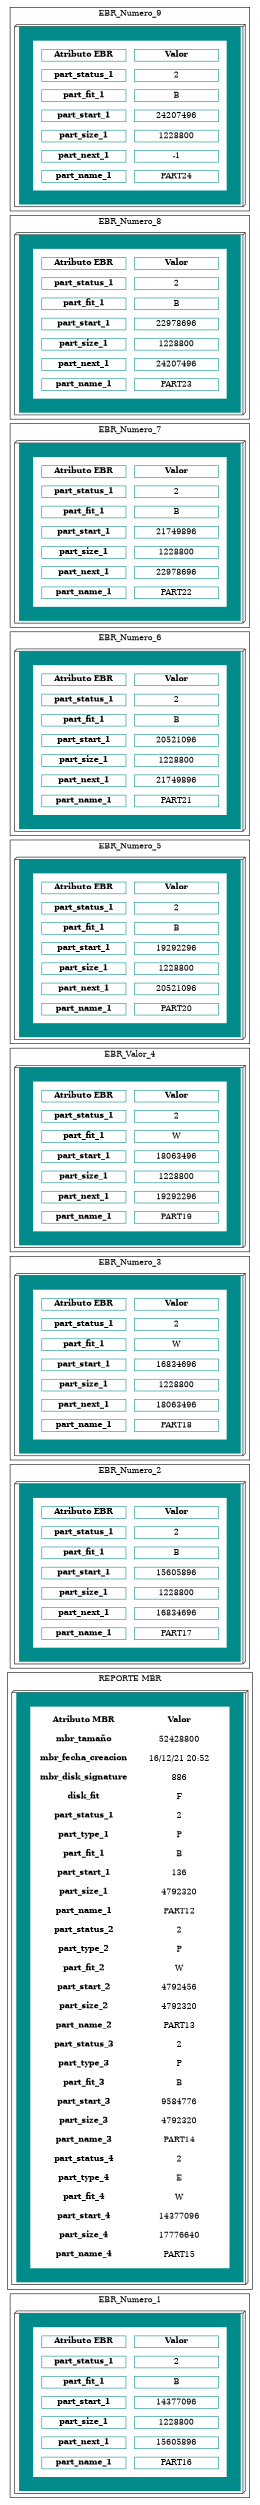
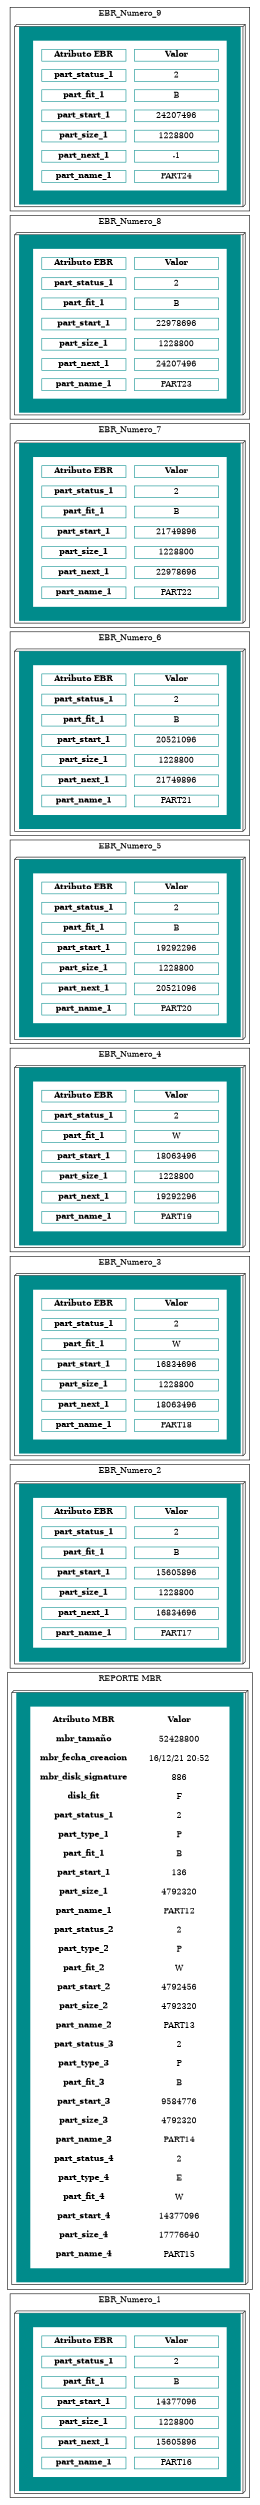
cluster "EBR_Valor_4": label "EBR_Valor_4" -> "EBR_Numero_4"
